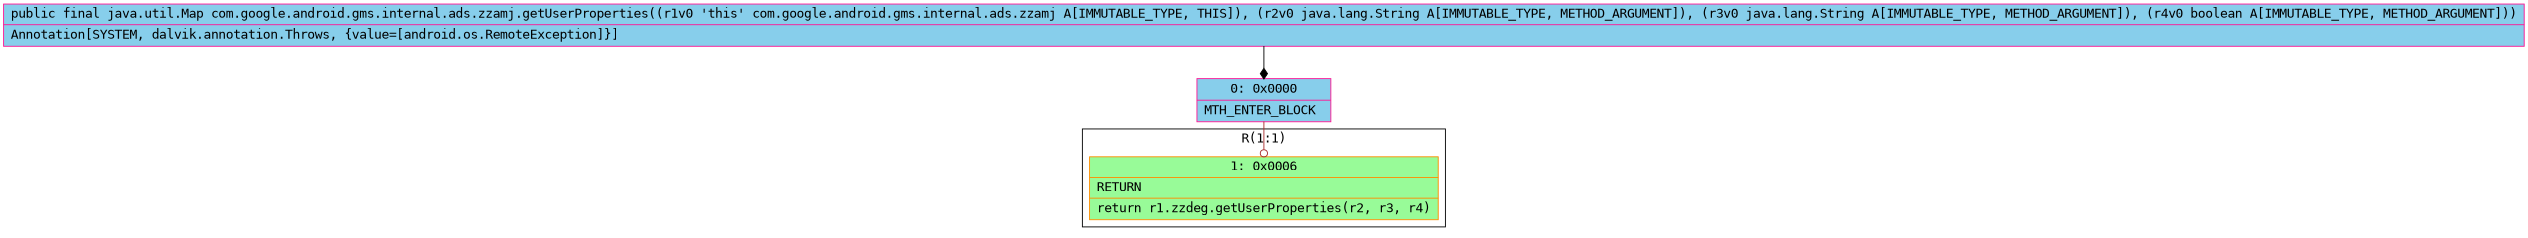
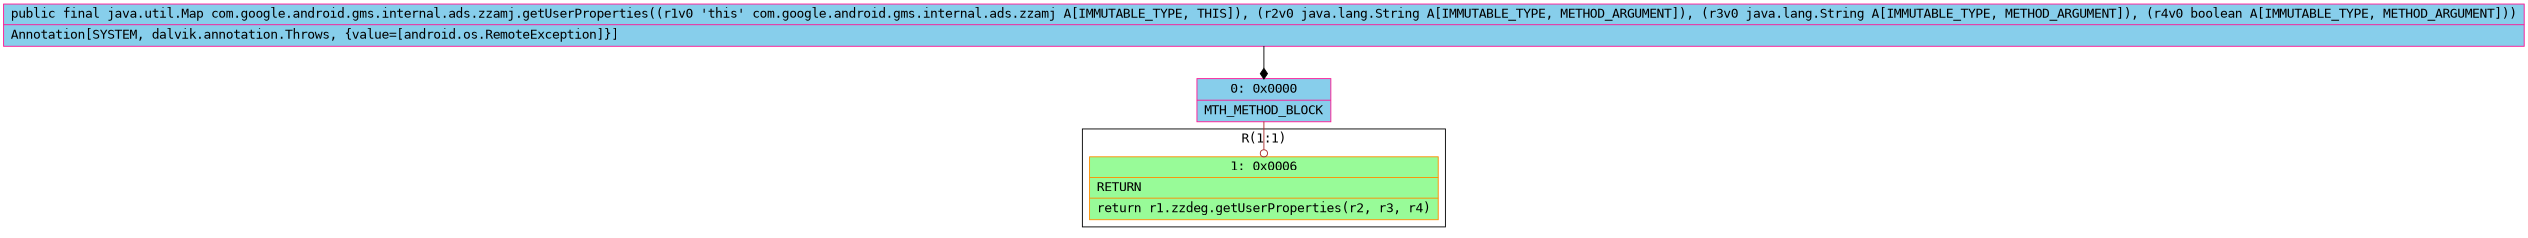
node "0: 0x0000": text "MTH_ENTER_BLOCK" -> "MTH_METHOD_BLOCK"
